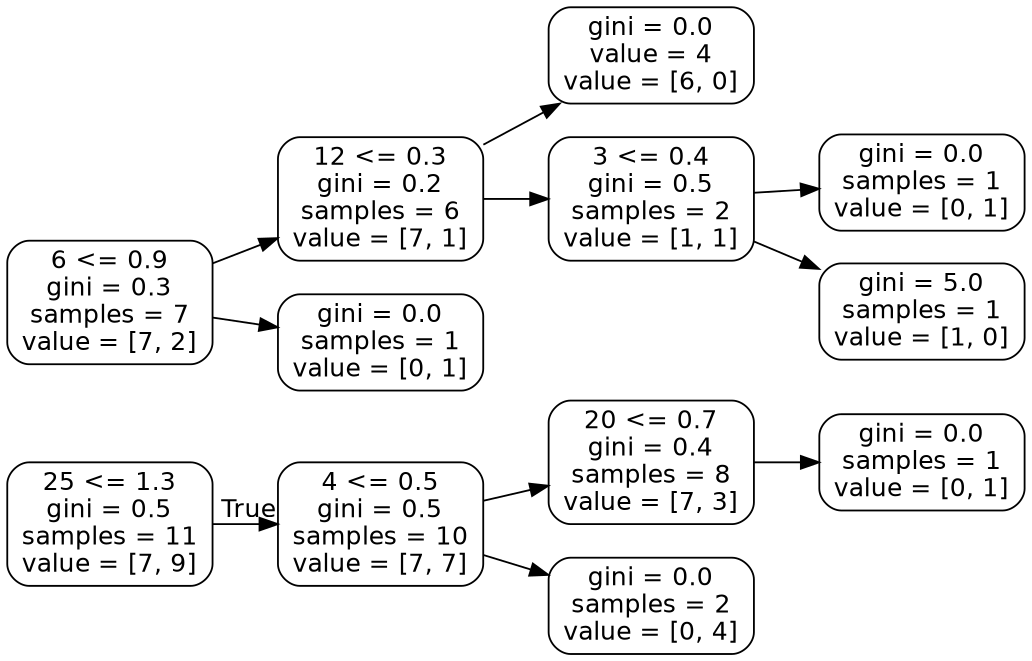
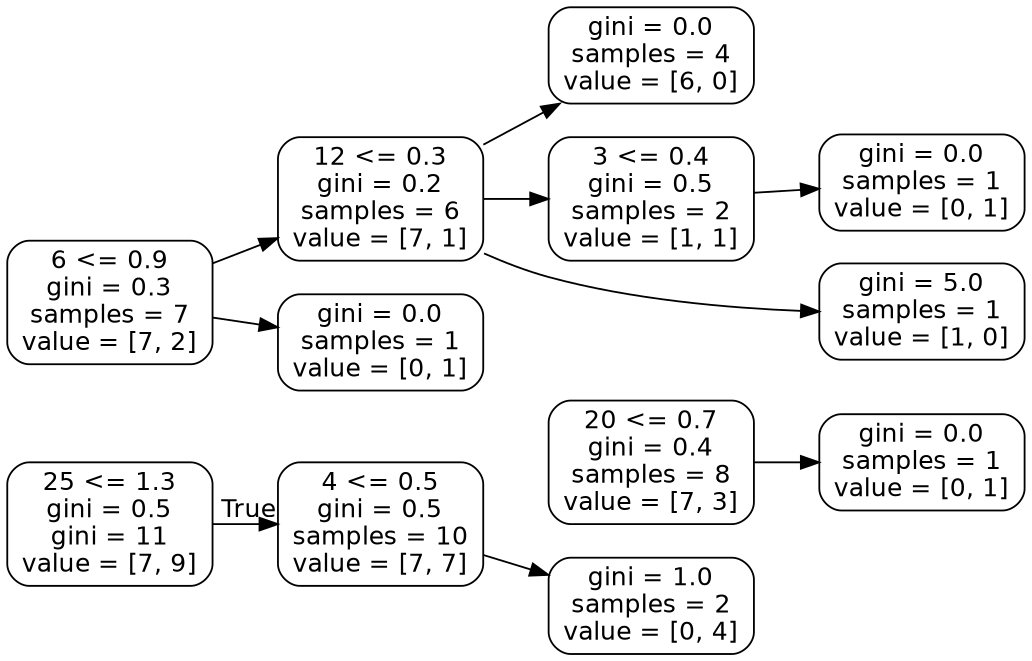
node "gini = 0.0 value = 4 value = [6, 0]": label "gini = 0.0 value = 4 value = [6, 0]" -> "gini = 0.0 samples = 4 value = [6, 0]"
edge "3 <= 0.4 gini = 0.5 samples = 2 value = [1, 1]" -> "gini = 5.0 samples = 1 value = [1, 0]": now "12 <= 0.3 gini = 0.2 samples = 6 value = [7, 1]" -> "gini = 5.0 samples = 1 value = [1, 0]"
edge "4 <= 0.5 gini = 0.5 samples = 10 value = [7, 7]" -> "20 <= 0.7 gini = 0.4 samples = 8 value = [7, 3]": removed
node "25 <= 1.3 gini = 0.5 samples = 11 value = [7, 9]": label "25 <= 1.3 gini = 0.5 samples = 11 value = [7, 9]" -> "25 <= 1.3 gini = 0.5 gini = 11 value = [7, 9]"
node "gini = 0.0 samples = 2 value = [0, 4]": label "gini = 0.0 samples = 2 value = [0, 4]" -> "gini = 1.0 samples = 2 value = [0, 4]"
